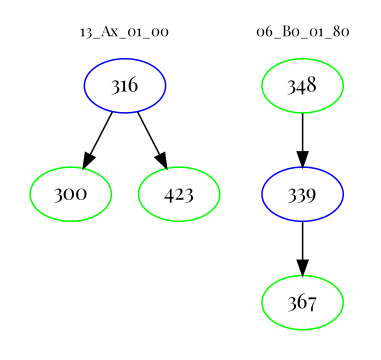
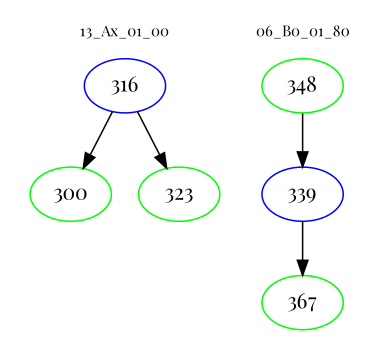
node "423": label "423" -> "323"
